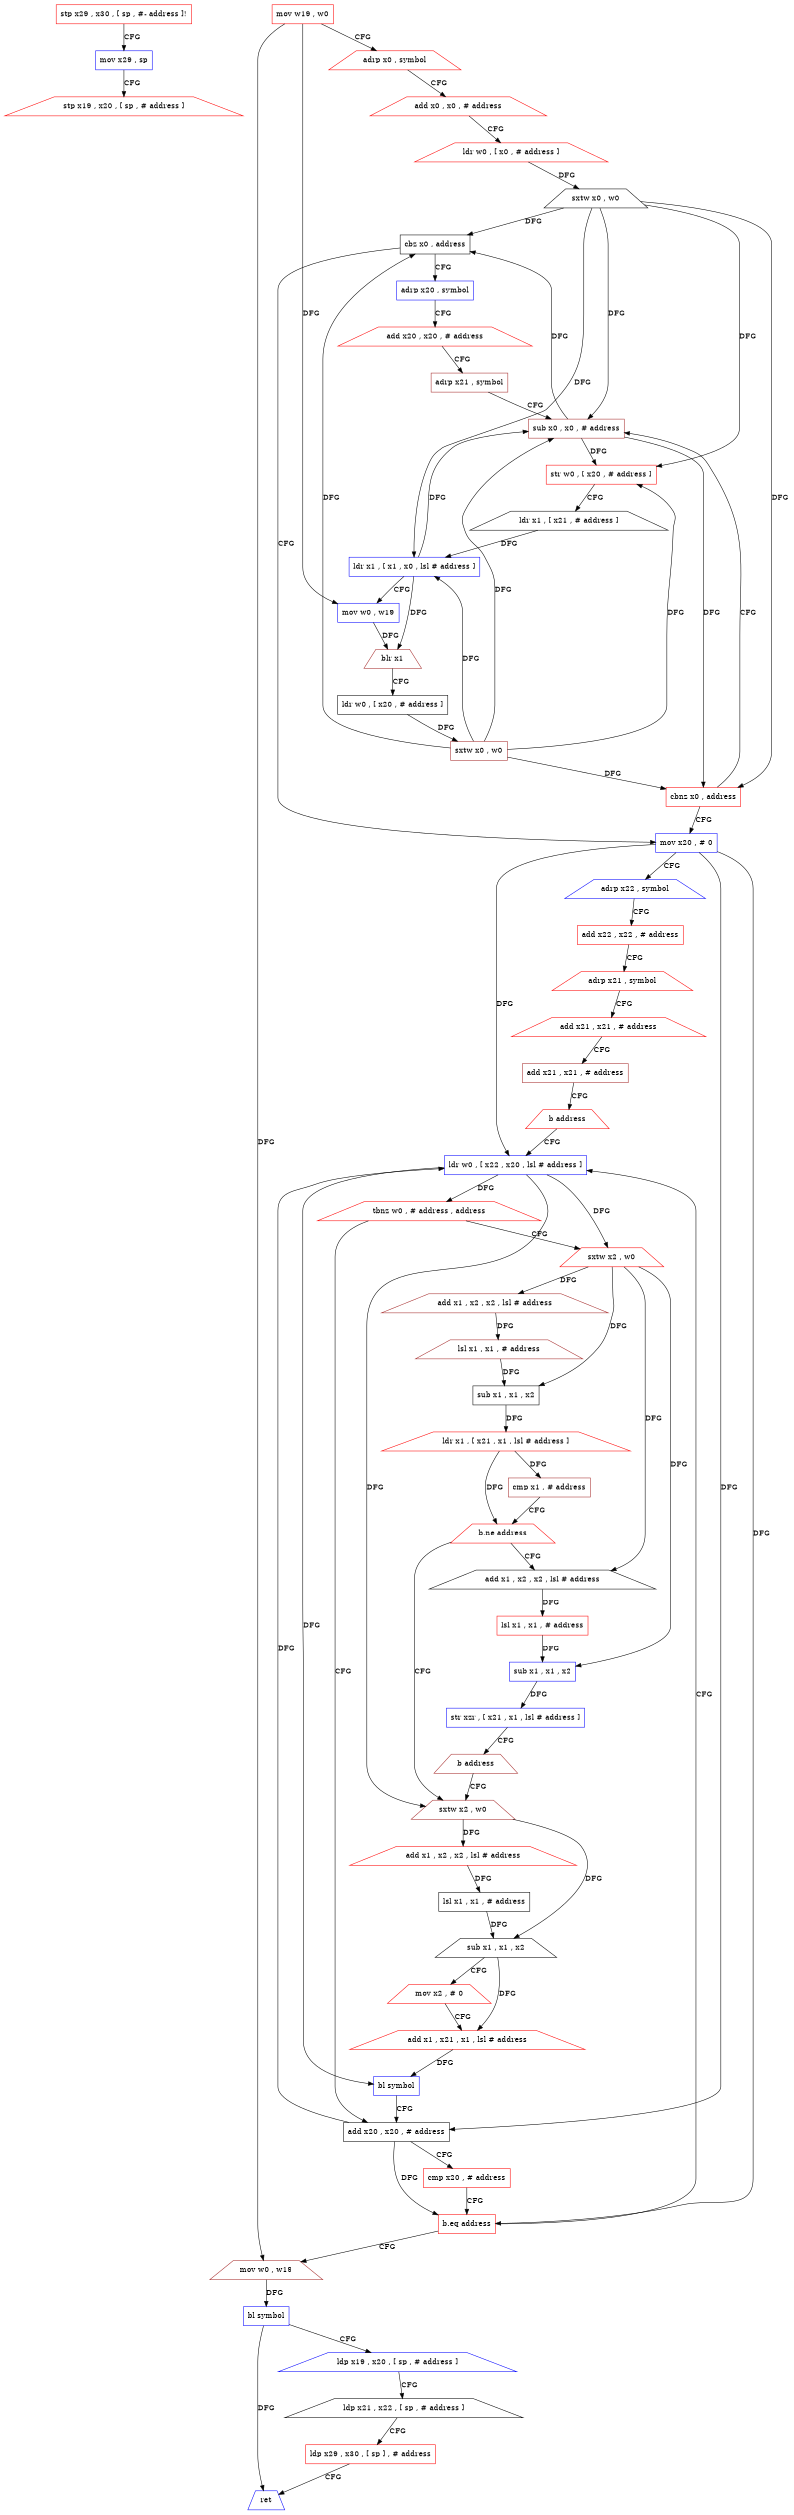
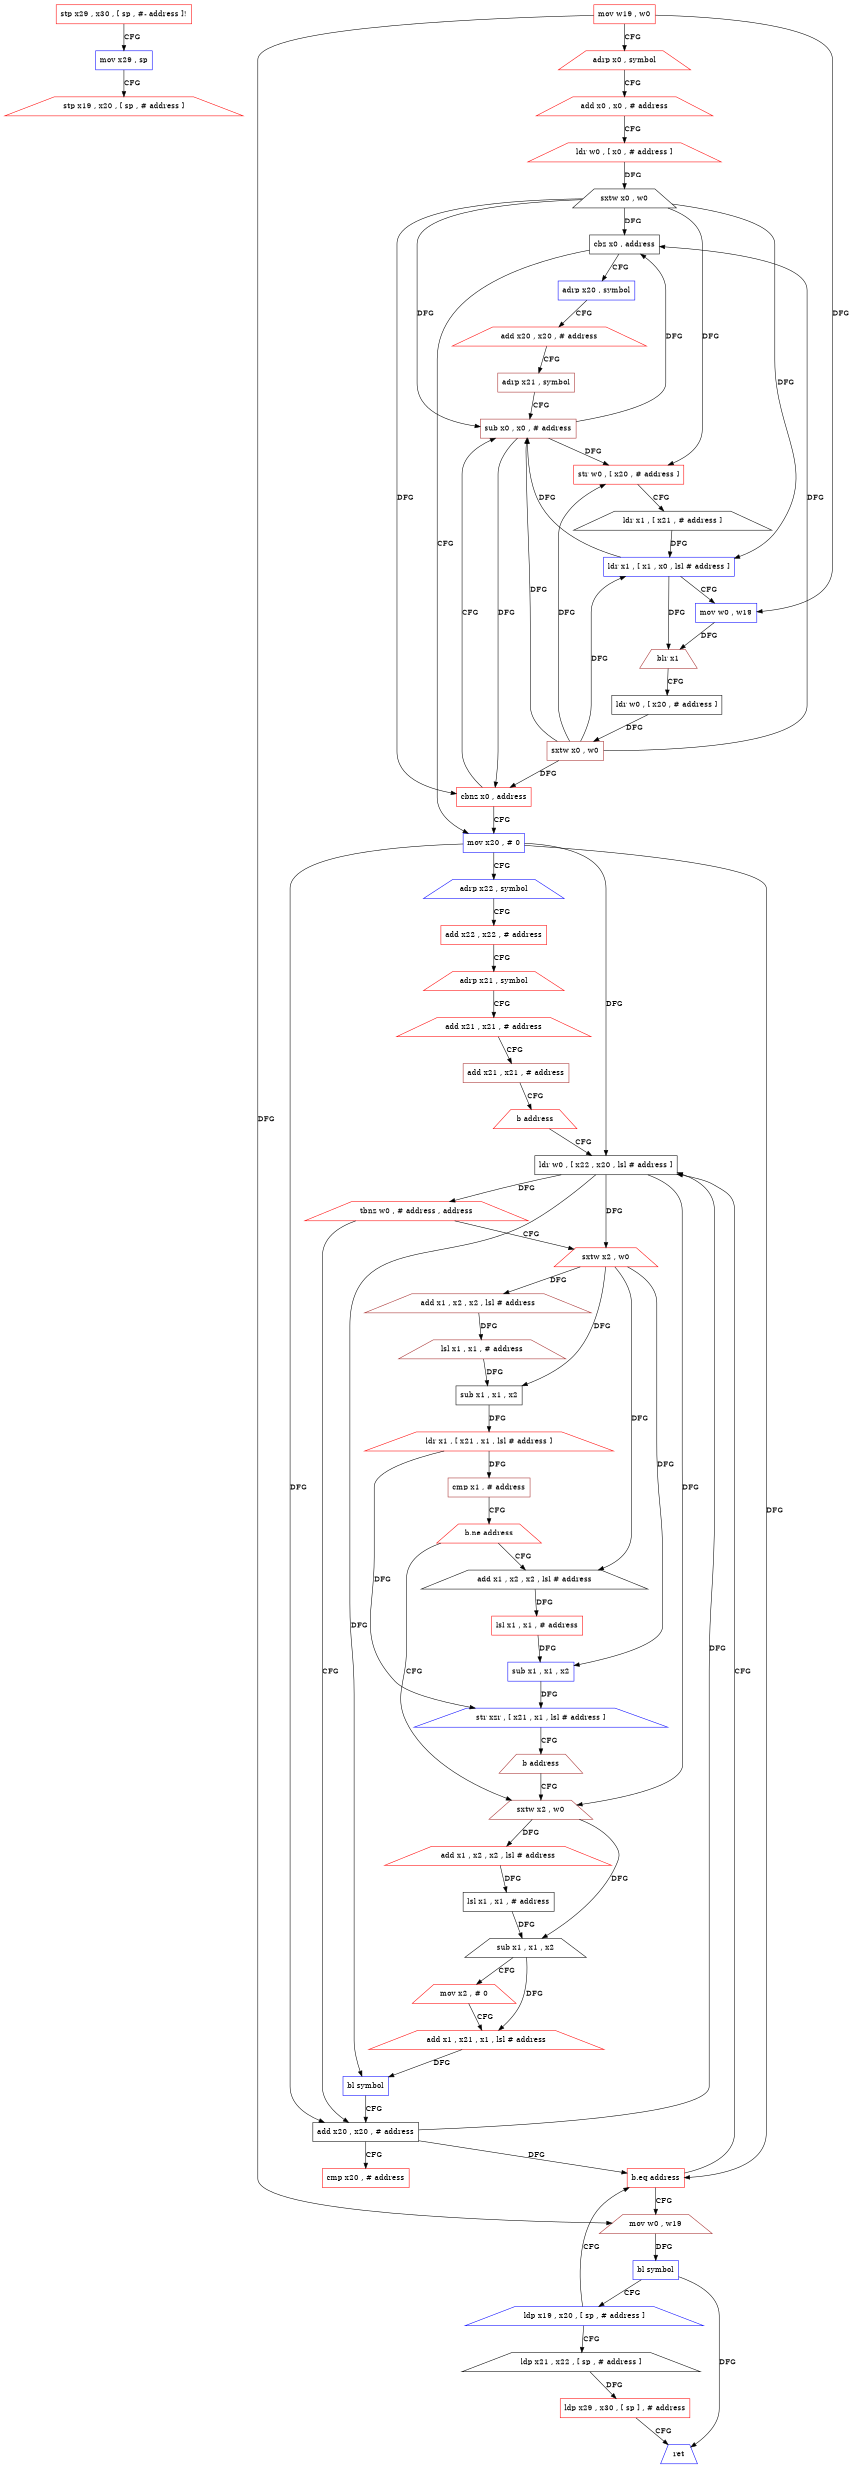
node "ldr w0 , [ x22 , x20 , lsl # address ]": color blue -> black
edge "ldr x1 , [ x21 , x1 , lsl # address ]" -> "b.ne address": now "ldr x1 , [ x21 , x1 , lsl # address ]" -> "str xzr , [ x21 , x1 , lsl # address ]"
node "str xzr , [ x21 , x1 , lsl # address ]": shape box -> trapezium
edge "cmp x20 , # address" -> "b.eq address": now "ldp x19 , x20 , [ sp , # address ]" -> "b.eq address"
edge "ldp x21 , x22 , [ sp , # address ]" -> "ldp x29 , x30 , [ sp ] , # address": label "CFG" -> "DFG"
